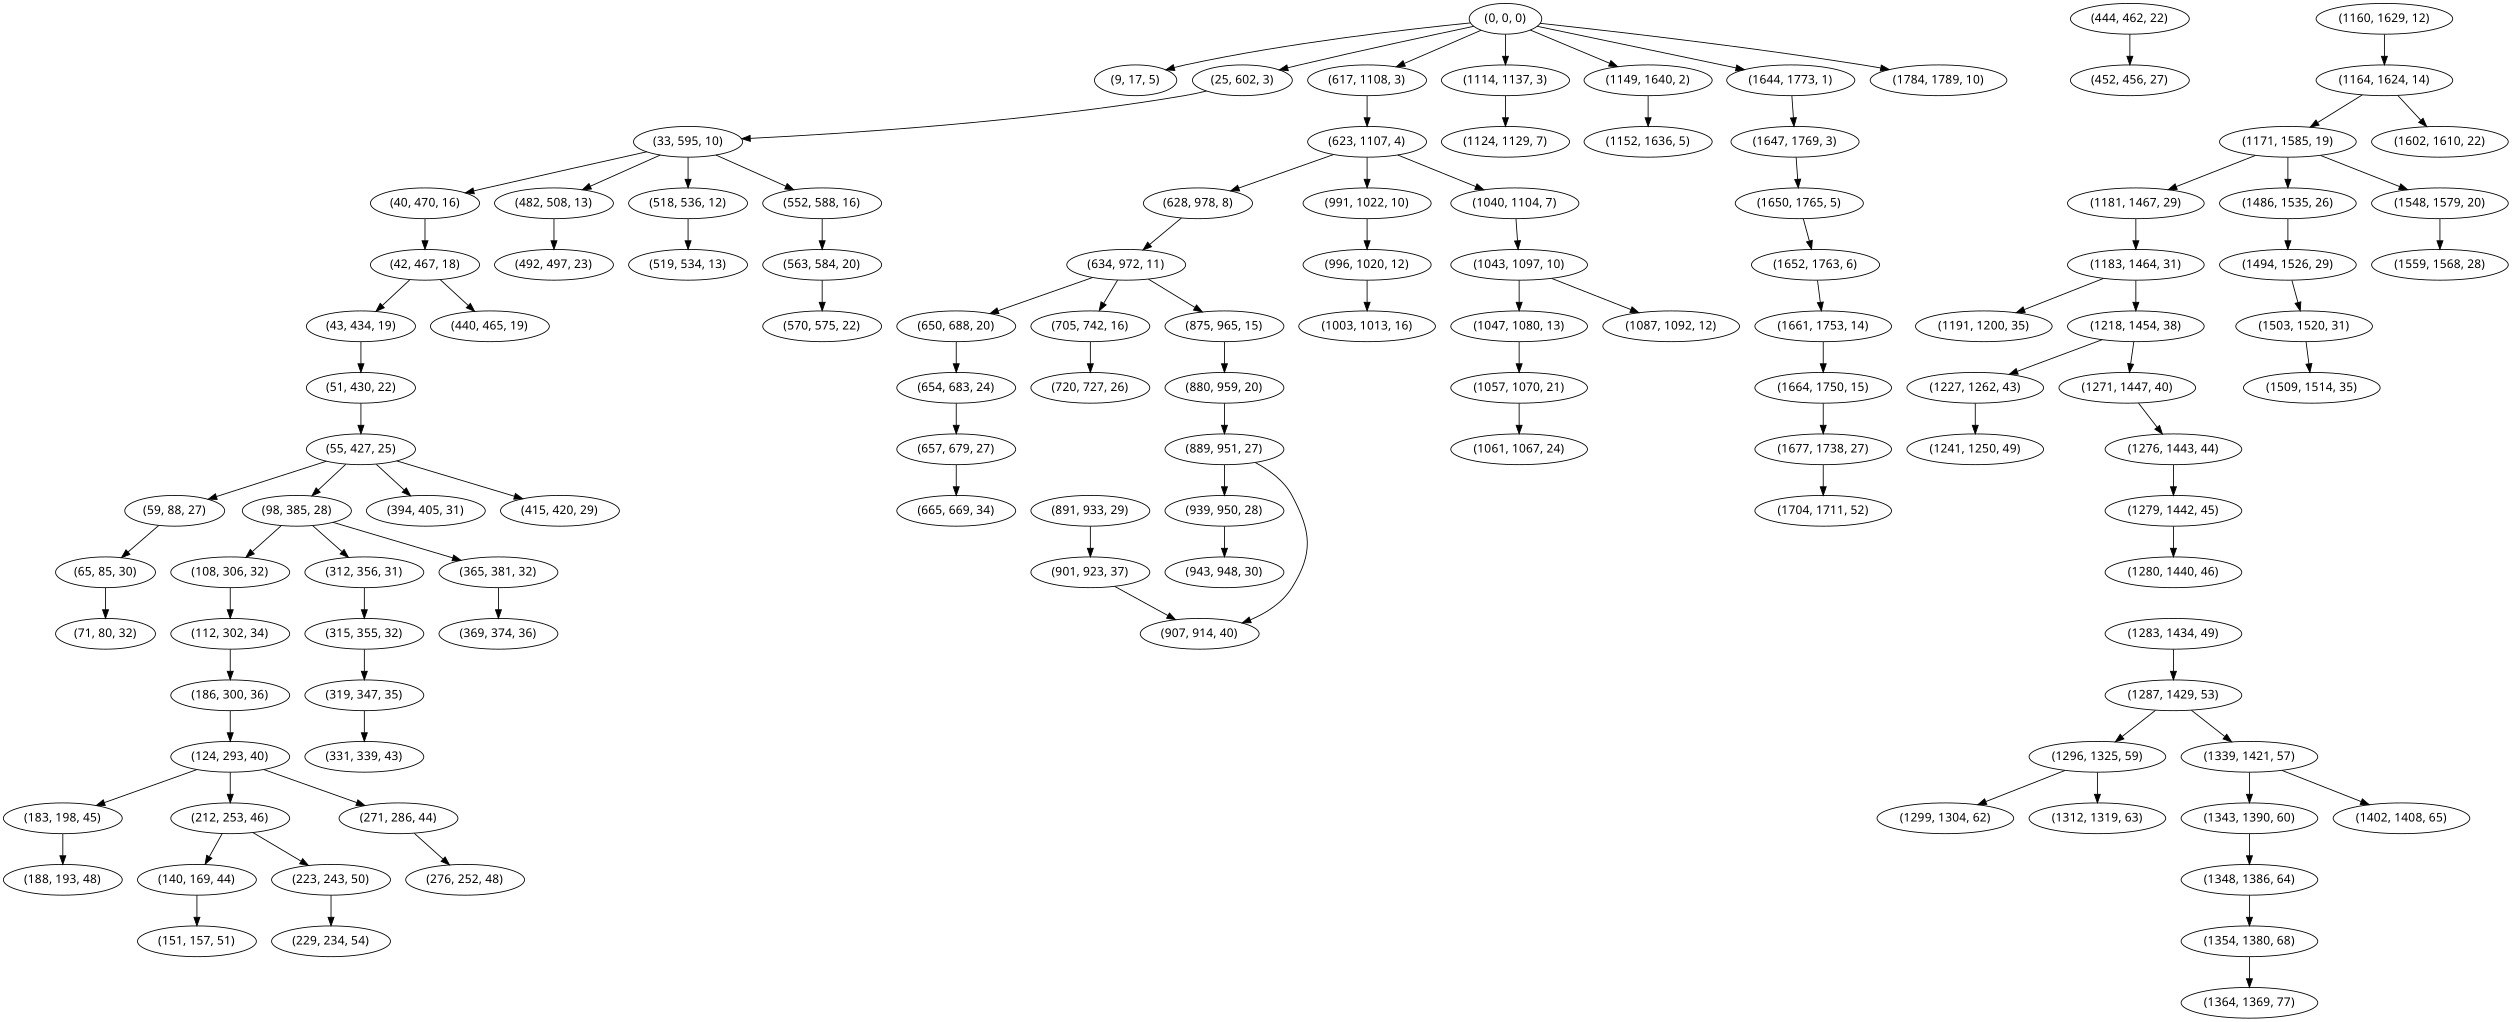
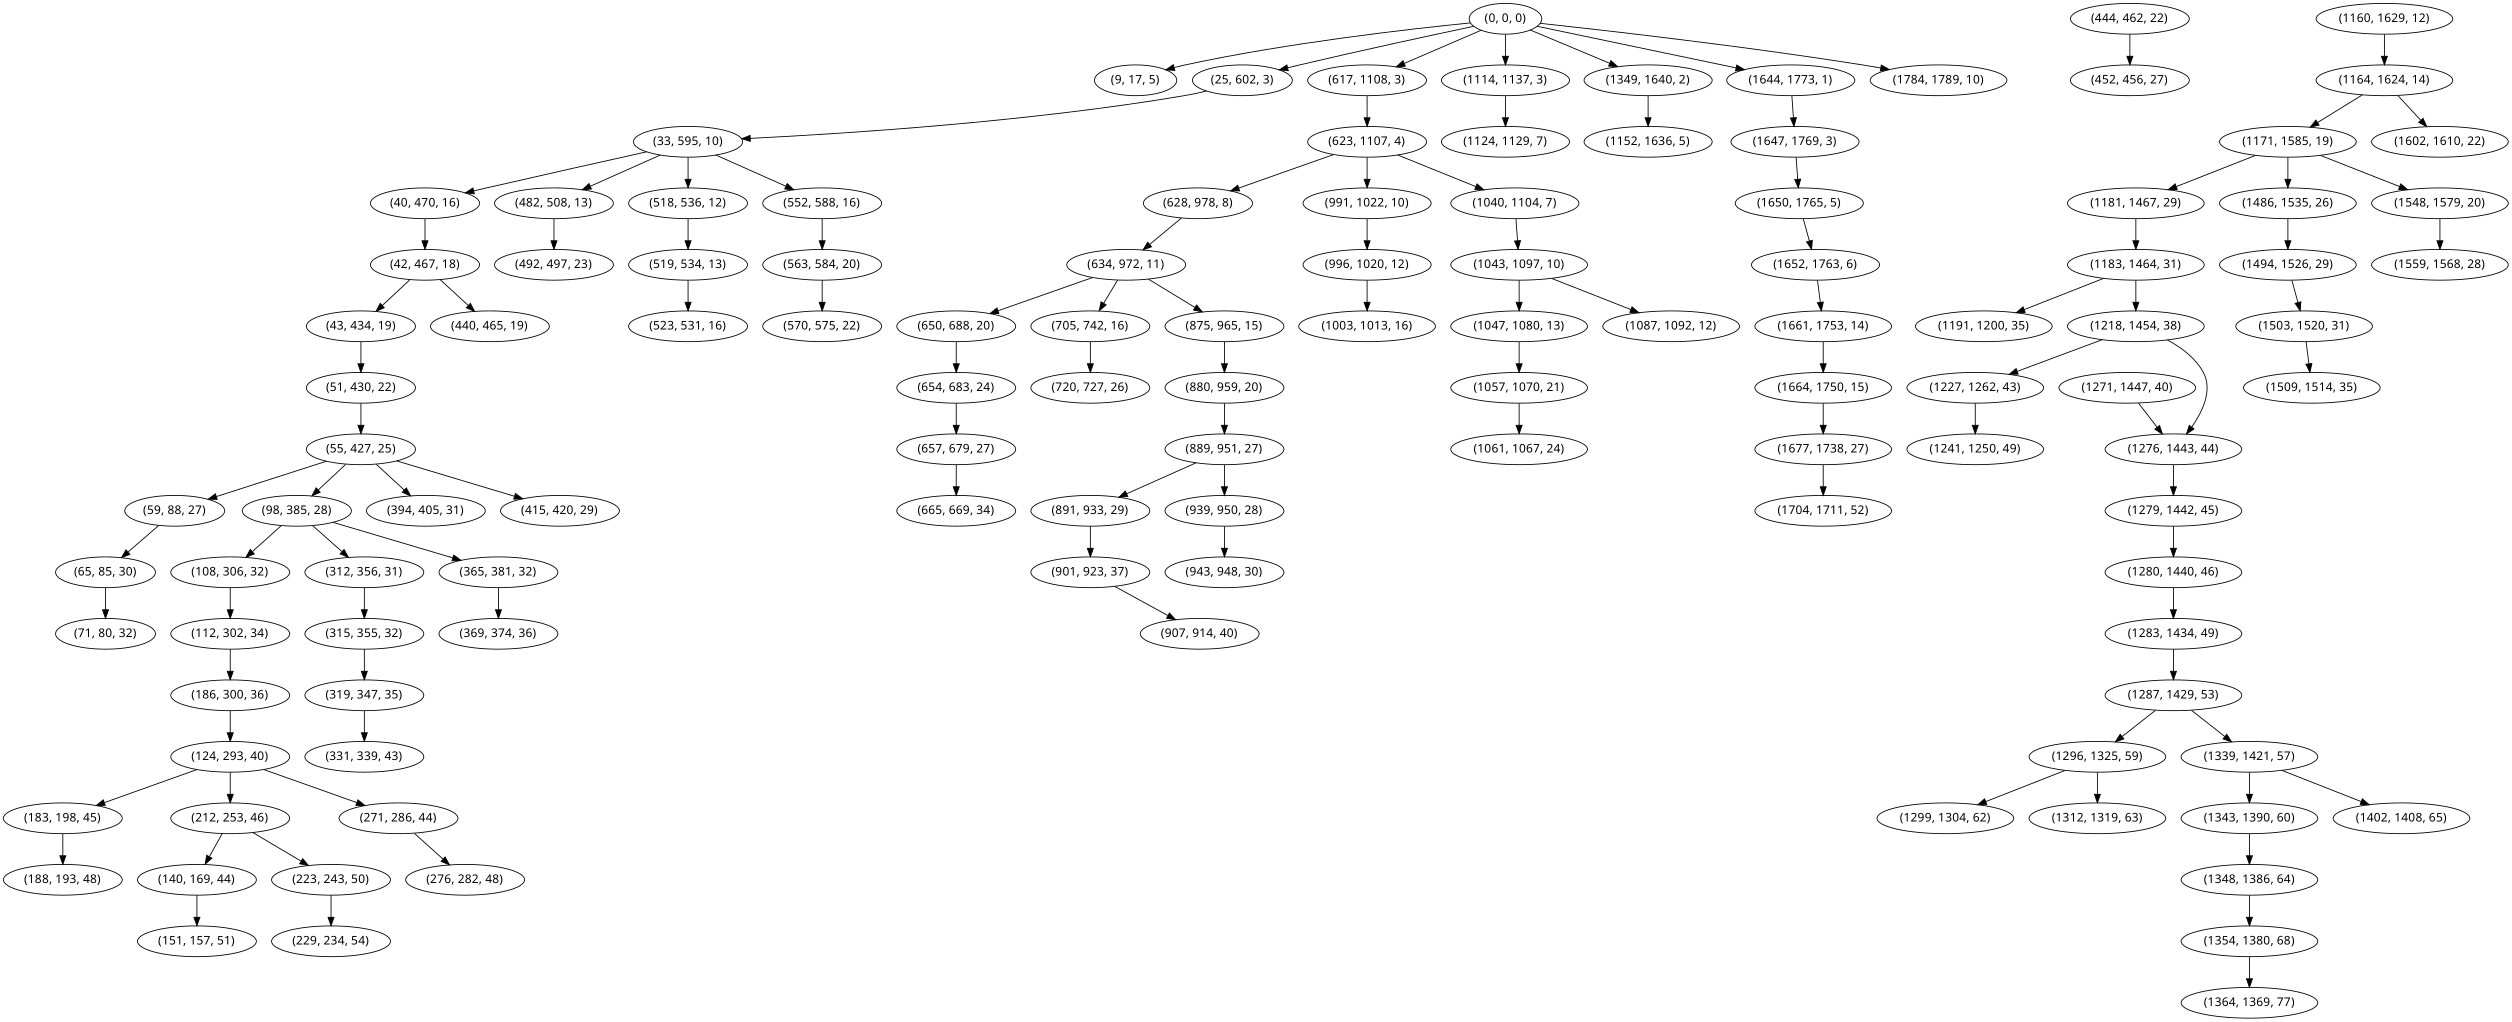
node "(1149, 1640, 2)": label "(1149, 1640, 2)" -> "(1349, 1640, 2)"
node "(523, 531, 16)": added
edge "(1218, 1454, 38)" -> "(1271, 1447, 40)": now "(1218, 1454, 38)" -> "(1276, 1443, 44)"
edge "(889, 951, 27)" -> "(907, 914, 40)": now "(889, 951, 27)" -> "(891, 933, 29)"
edge "(1280, 1440, 46)" -> "(1283, 1434, 49)": added
node "(276, 252, 48)": label "(276, 252, 48)" -> "(276, 282, 48)"
